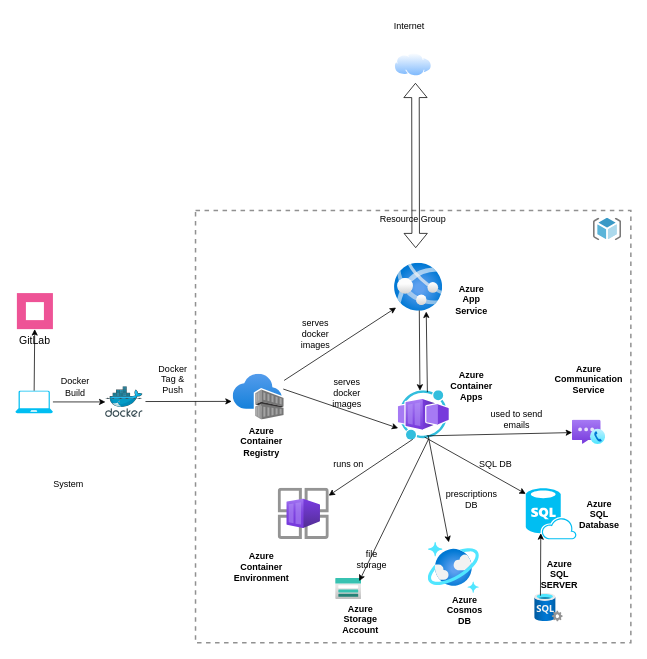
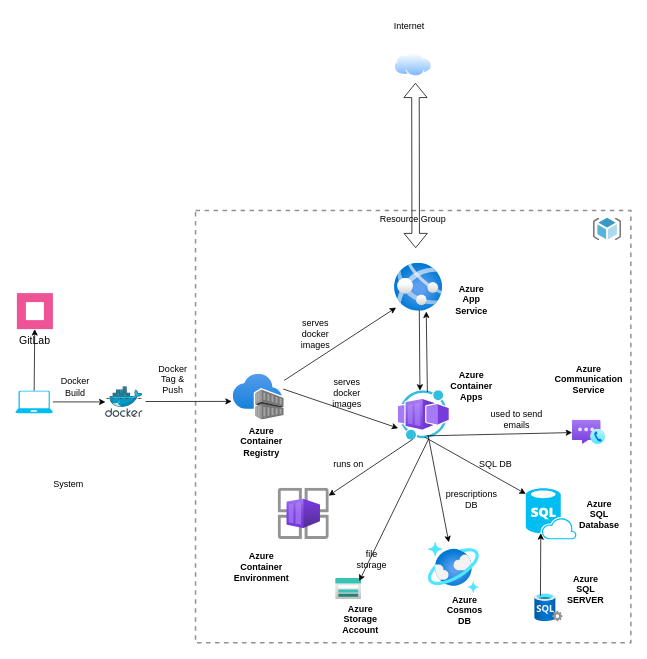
node "Azure SQL SERVER": moved (559, 574) -> (585, 589)
